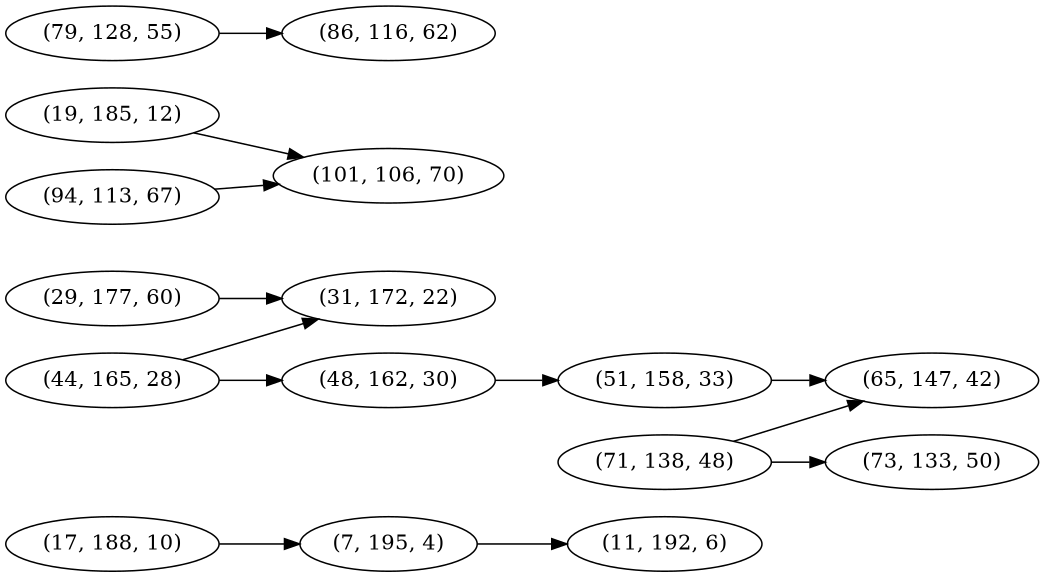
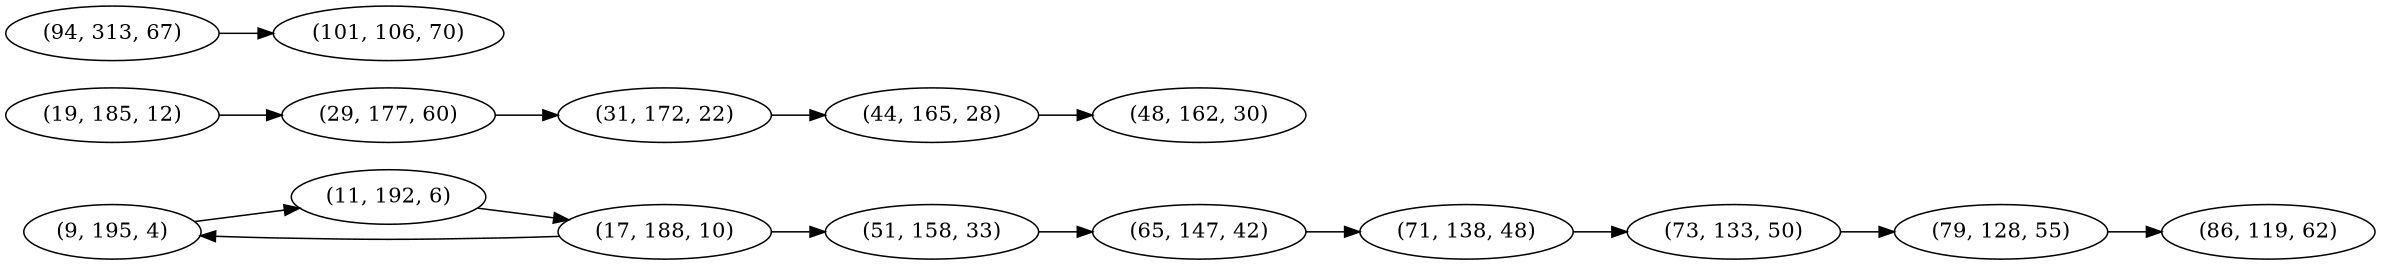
node "(86, 116, 62)": label "(86, 116, 62)" -> "(86, 119, 62)"
edge "(19, 185, 12)" -> "(101, 106, 70)": now "(19, 185, 12)" -> "(29, 177, 60)"
node "(94, 113, 67)": label "(94, 113, 67)" -> "(94, 313, 67)"
edge "(11, 192, 6)" -> "(17, 188, 10)": added
edge "(73, 133, 50)" -> "(79, 128, 55)": added
edge "(44, 165, 28)" -> "(31, 172, 22)": reversed
edge "(48, 162, 30)" -> "(51, 158, 33)": now "(17, 188, 10)" -> "(51, 158, 33)"
edge "(71, 138, 48)" -> "(65, 147, 42)": reversed
node "(7, 195, 4)": label "(7, 195, 4)" -> "(9, 195, 4)"
